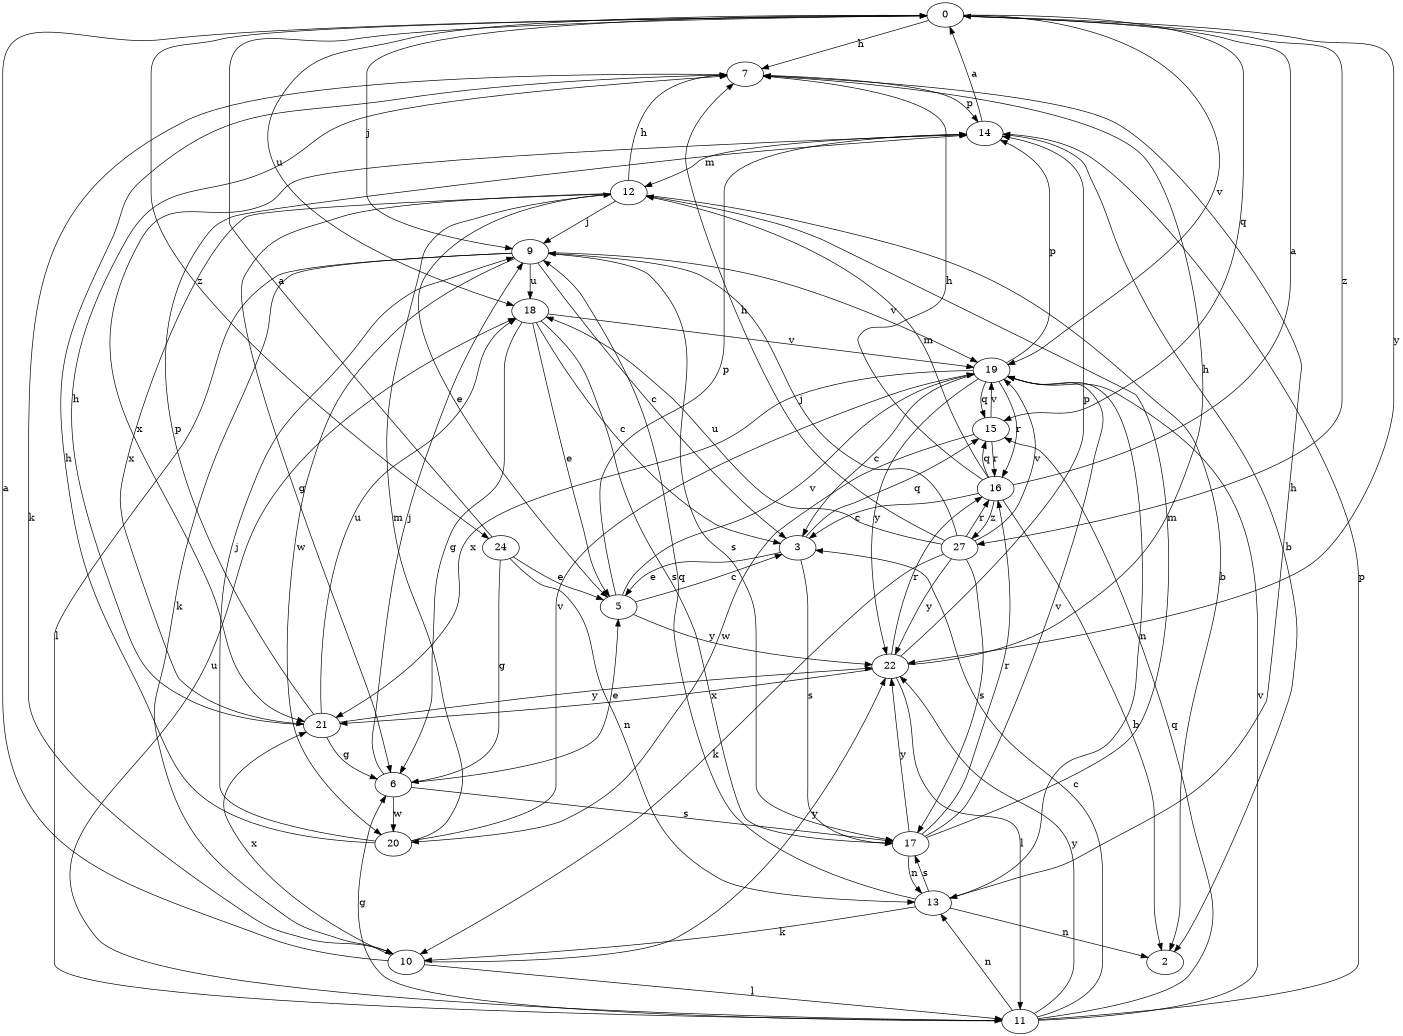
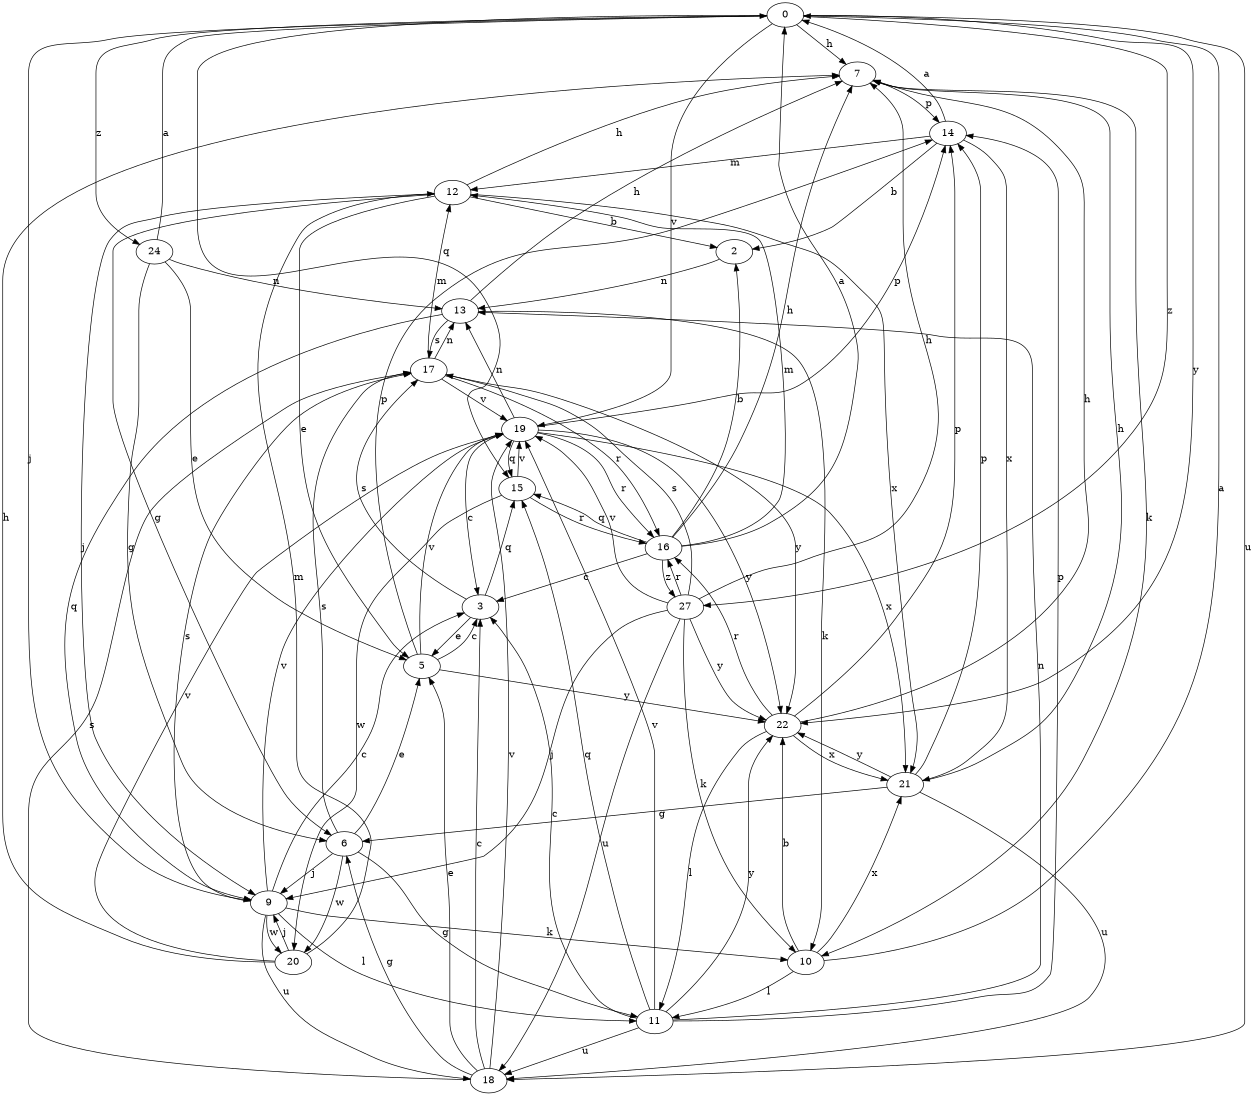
edge "10" -> "22": label "y" -> "b"
edge "13" -> "2": reversed
edge "11" -> "6": reversed
